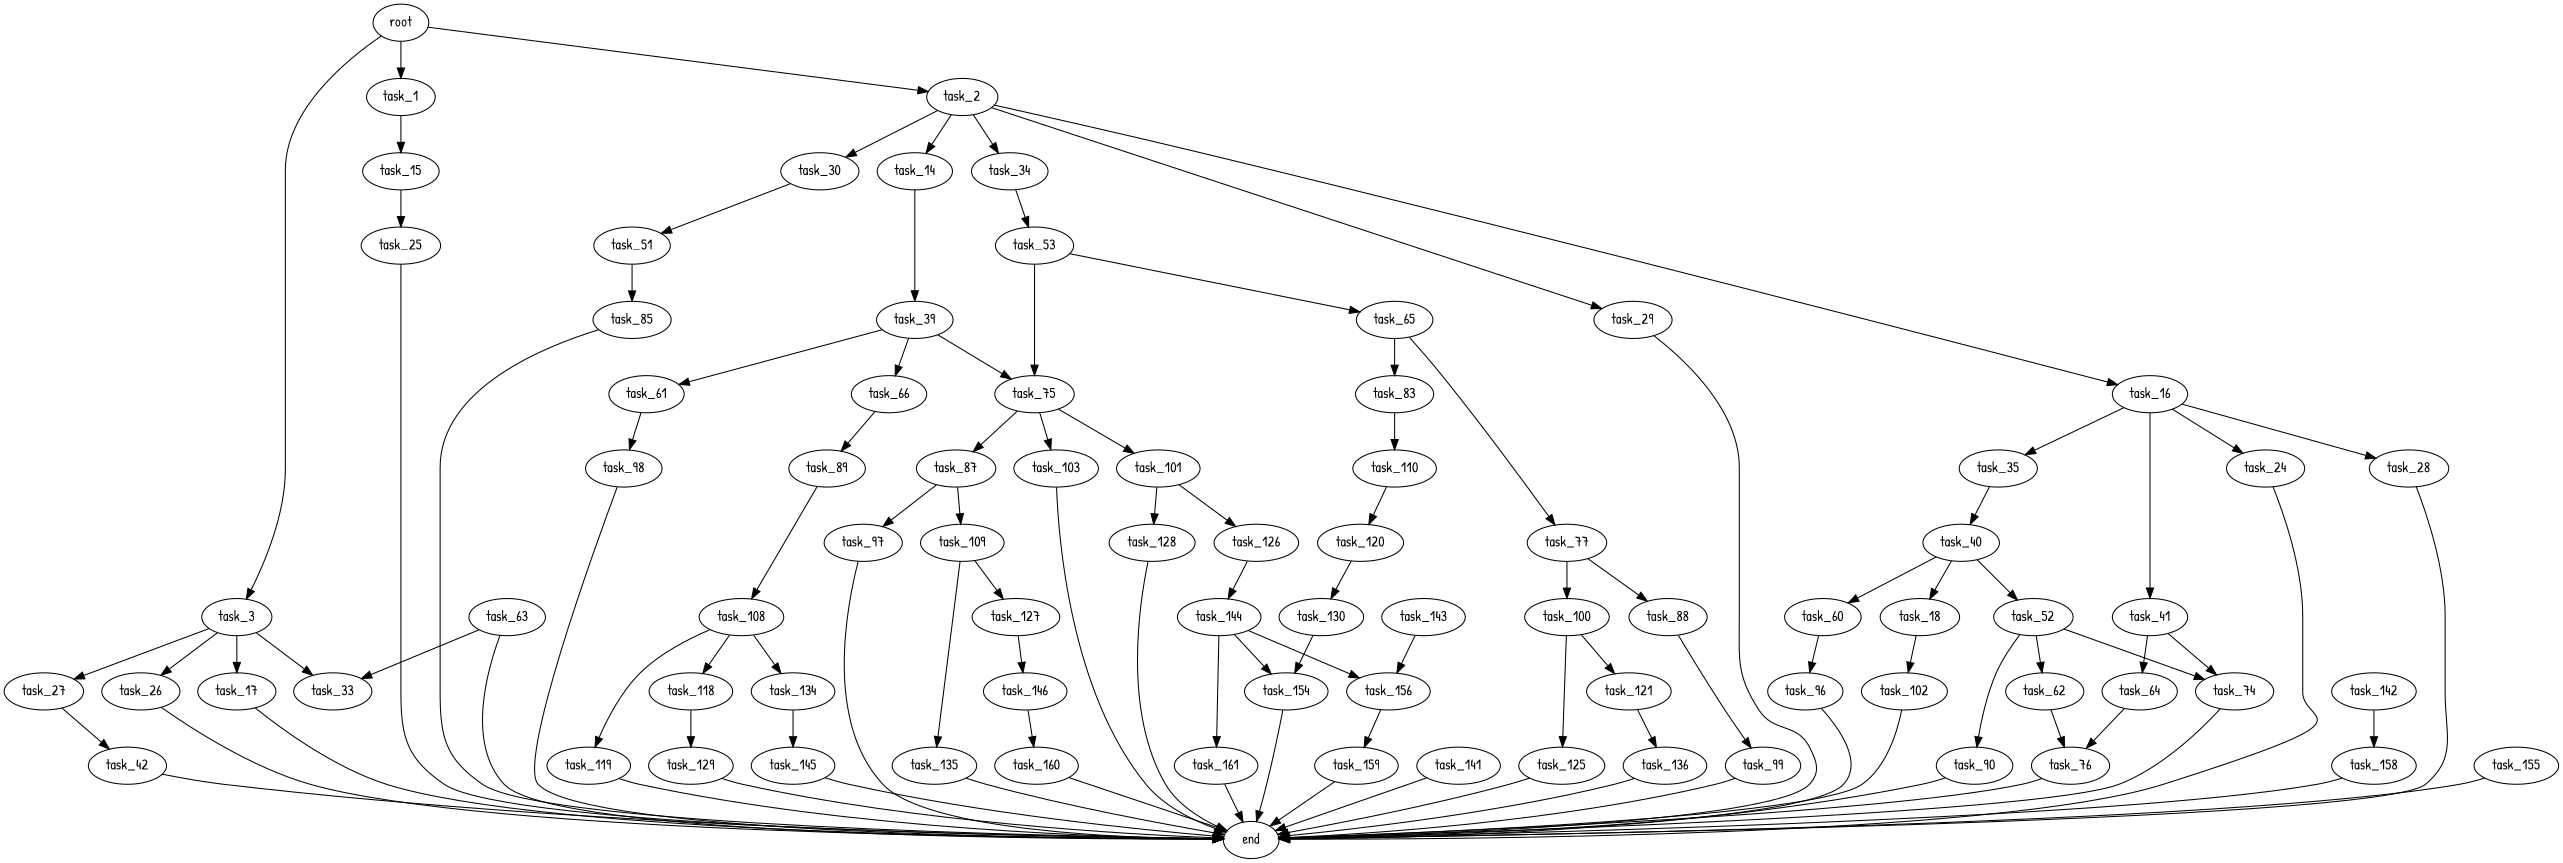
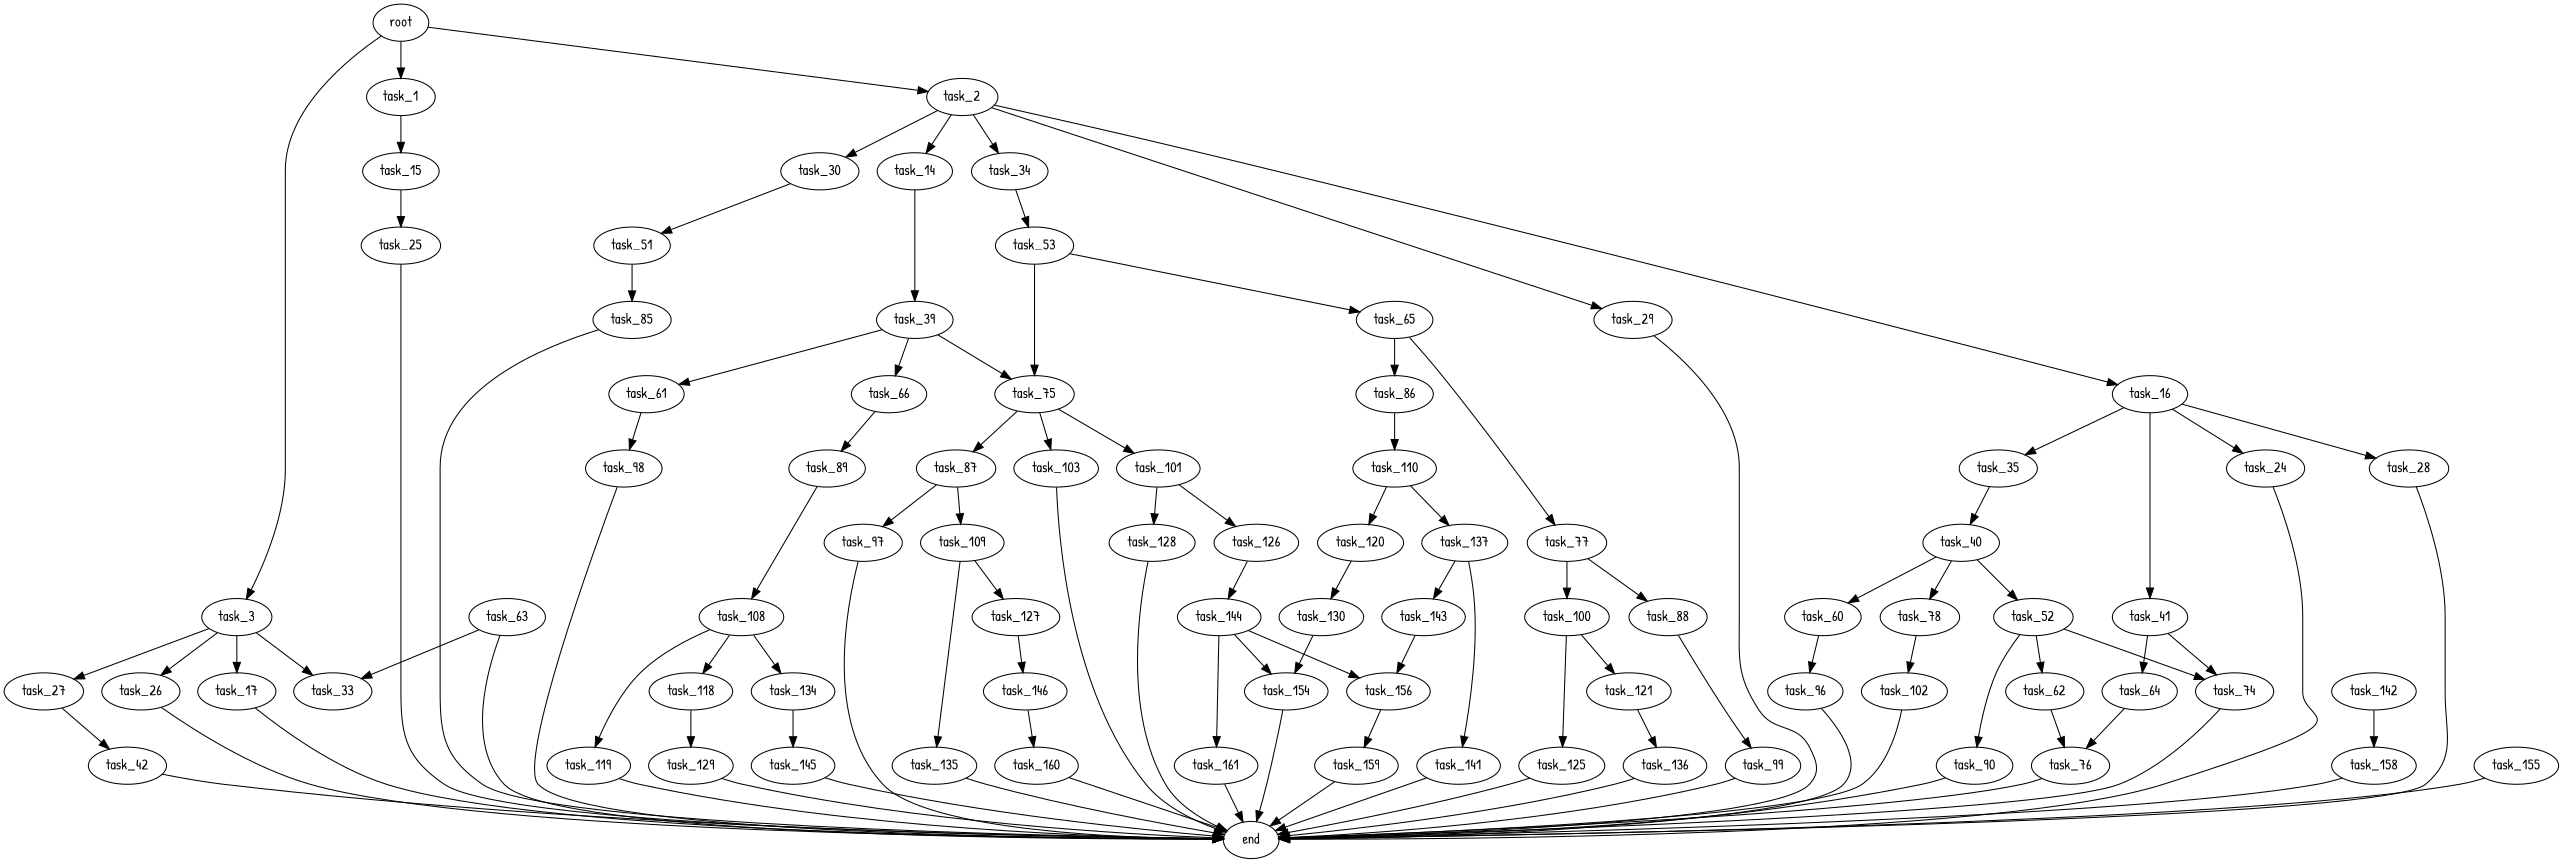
node "task_83": label "task_83" -> "task_86"
node "task_137": added
node "task_18": label "task_18" -> "task_78"
